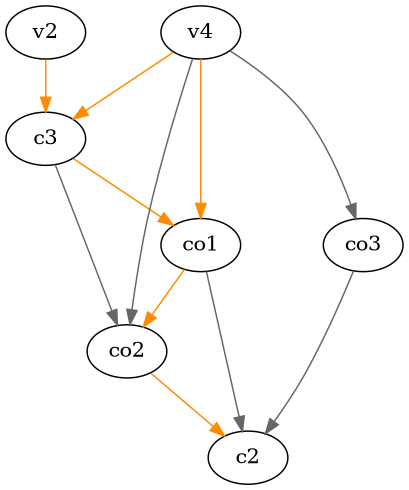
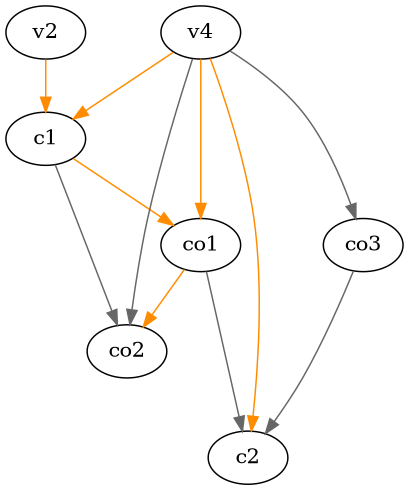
node "c3": label "c3" -> "c1"
edge "co2" -> "c2": now "v4" -> "c2"
